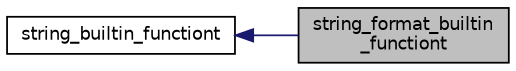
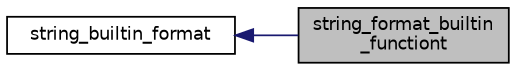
node "string_builtin_functiont": label "string_builtin_functiont" -> "string_builtin_format"
